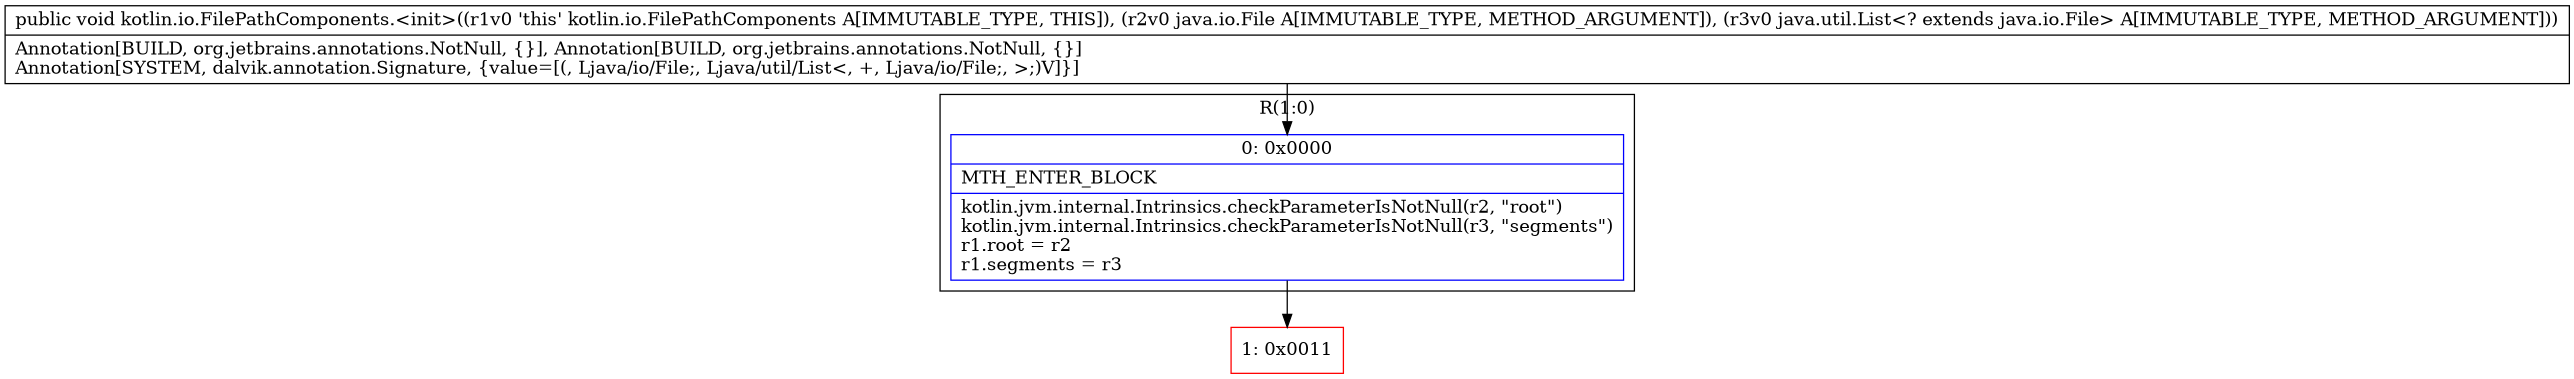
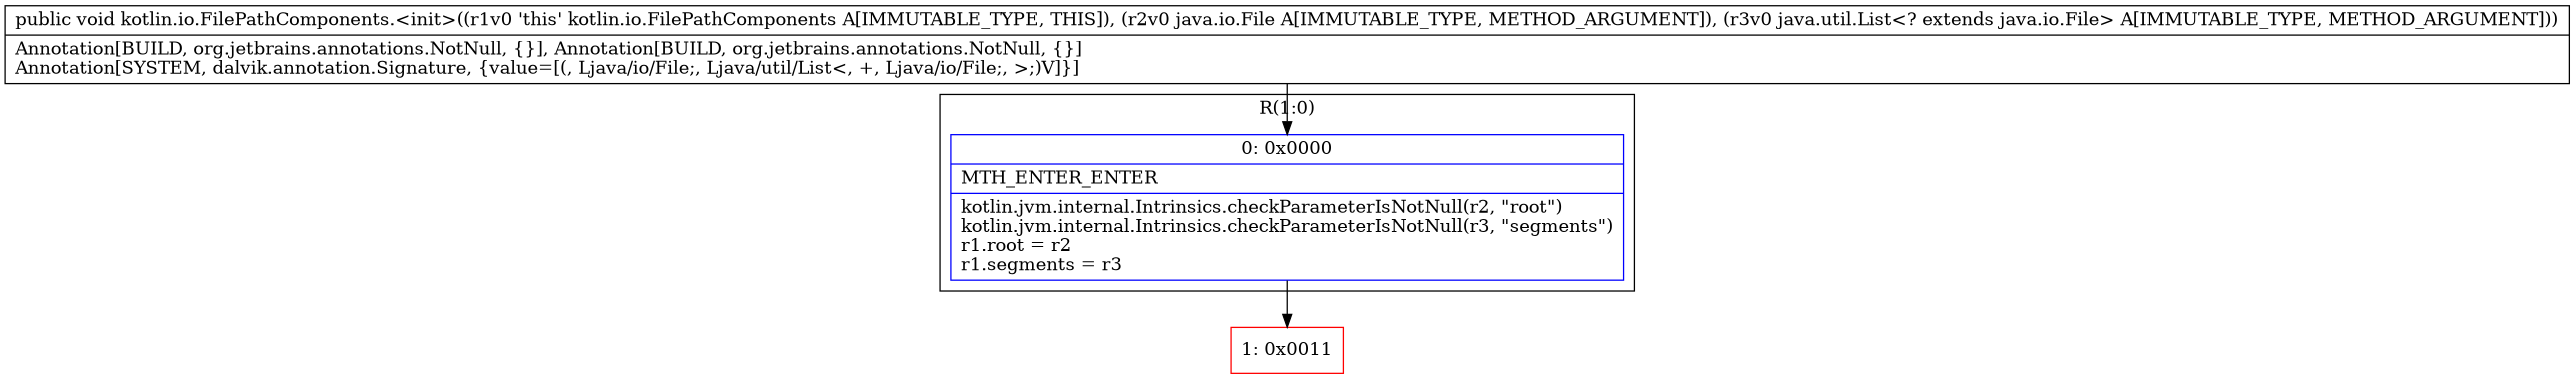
node "0: 0x0000": text "MTH_ENTER_BLOCK" -> "MTH_ENTER_ENTER"
